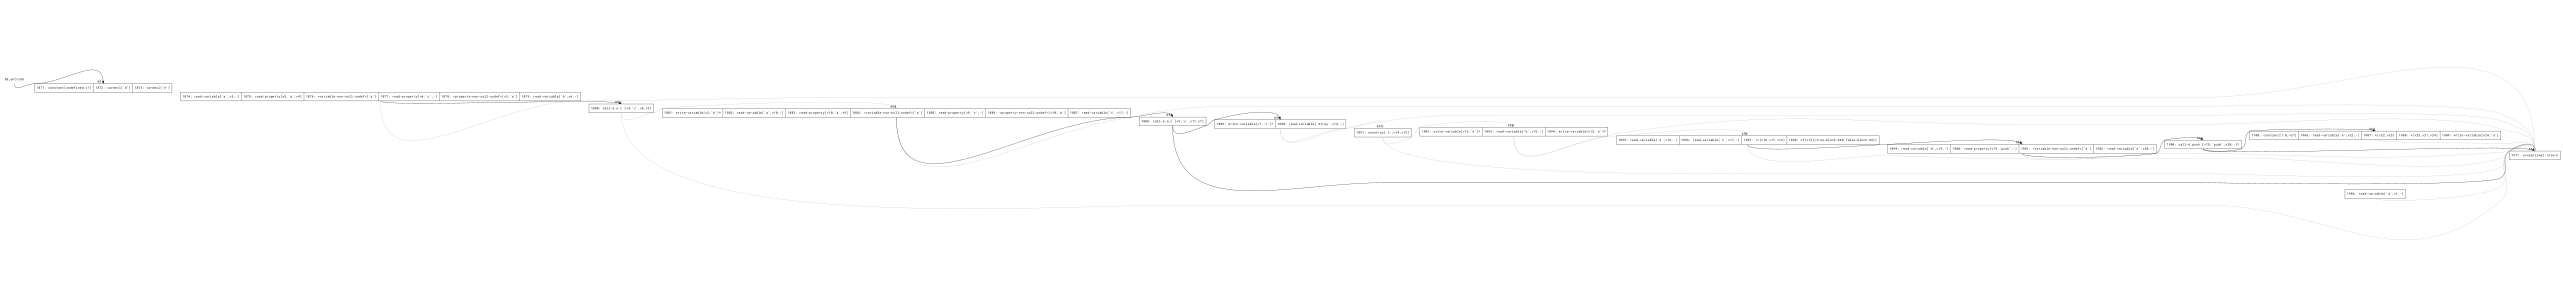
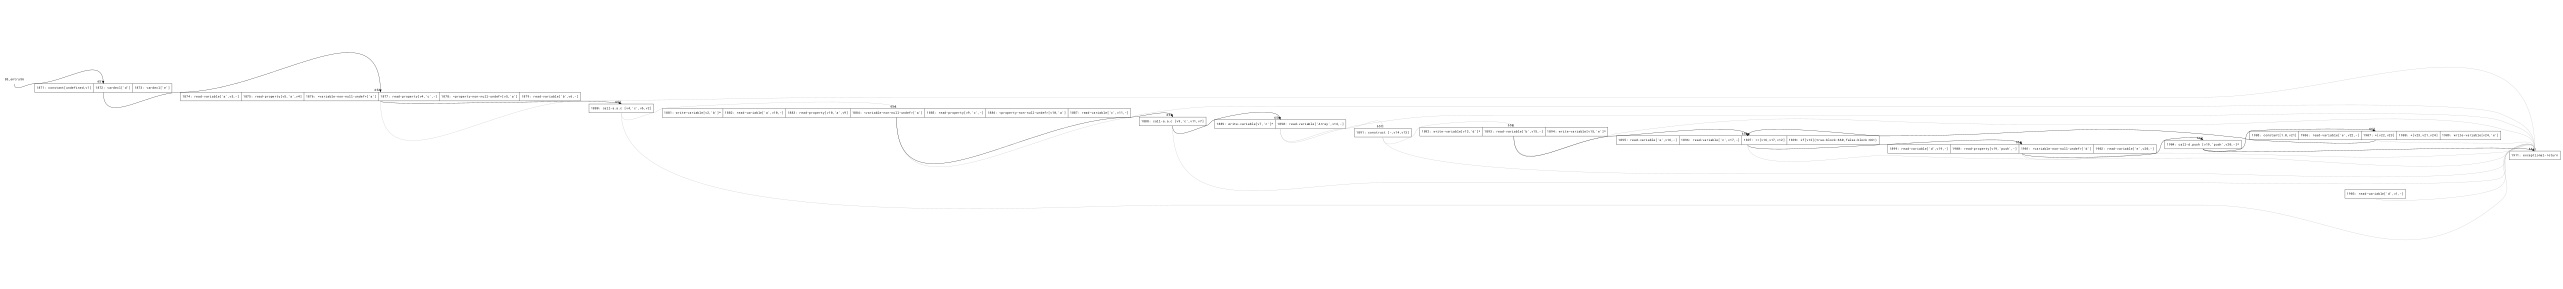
edge "1871: constant[undefined,v1]" -> "1874: read-variable['a',v5,-]": added
edge "1905: constant[1.0,v21]" -> "1895: read-variable['e',v16,-]": added
edge "1892: write-variable[v13,'d']*" -> "1895: read-variable['e',v16,-]": color gray -> black
edge "1888: call-a.a.c [v9,'c',v11,v7]" -> "1911: exceptional-return": color black -> gray
